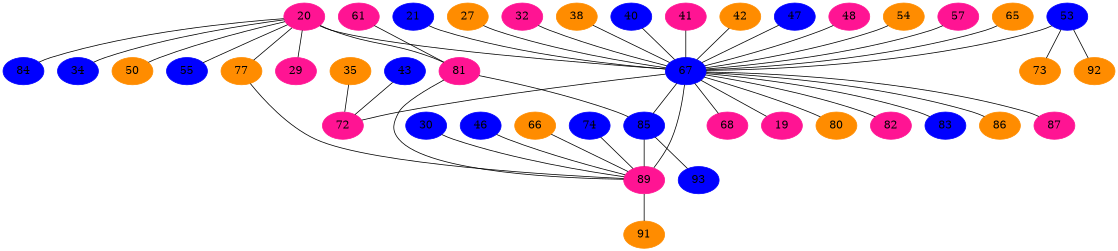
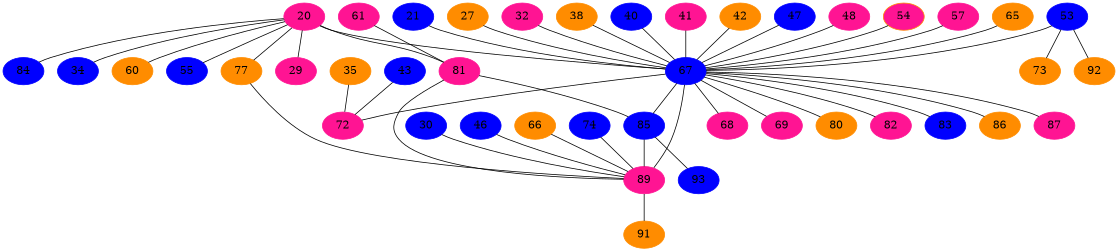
node "54": fillcolor darkorange -> deeppink
node "50": label "50" -> "60"
node "19": label "19" -> "69"
